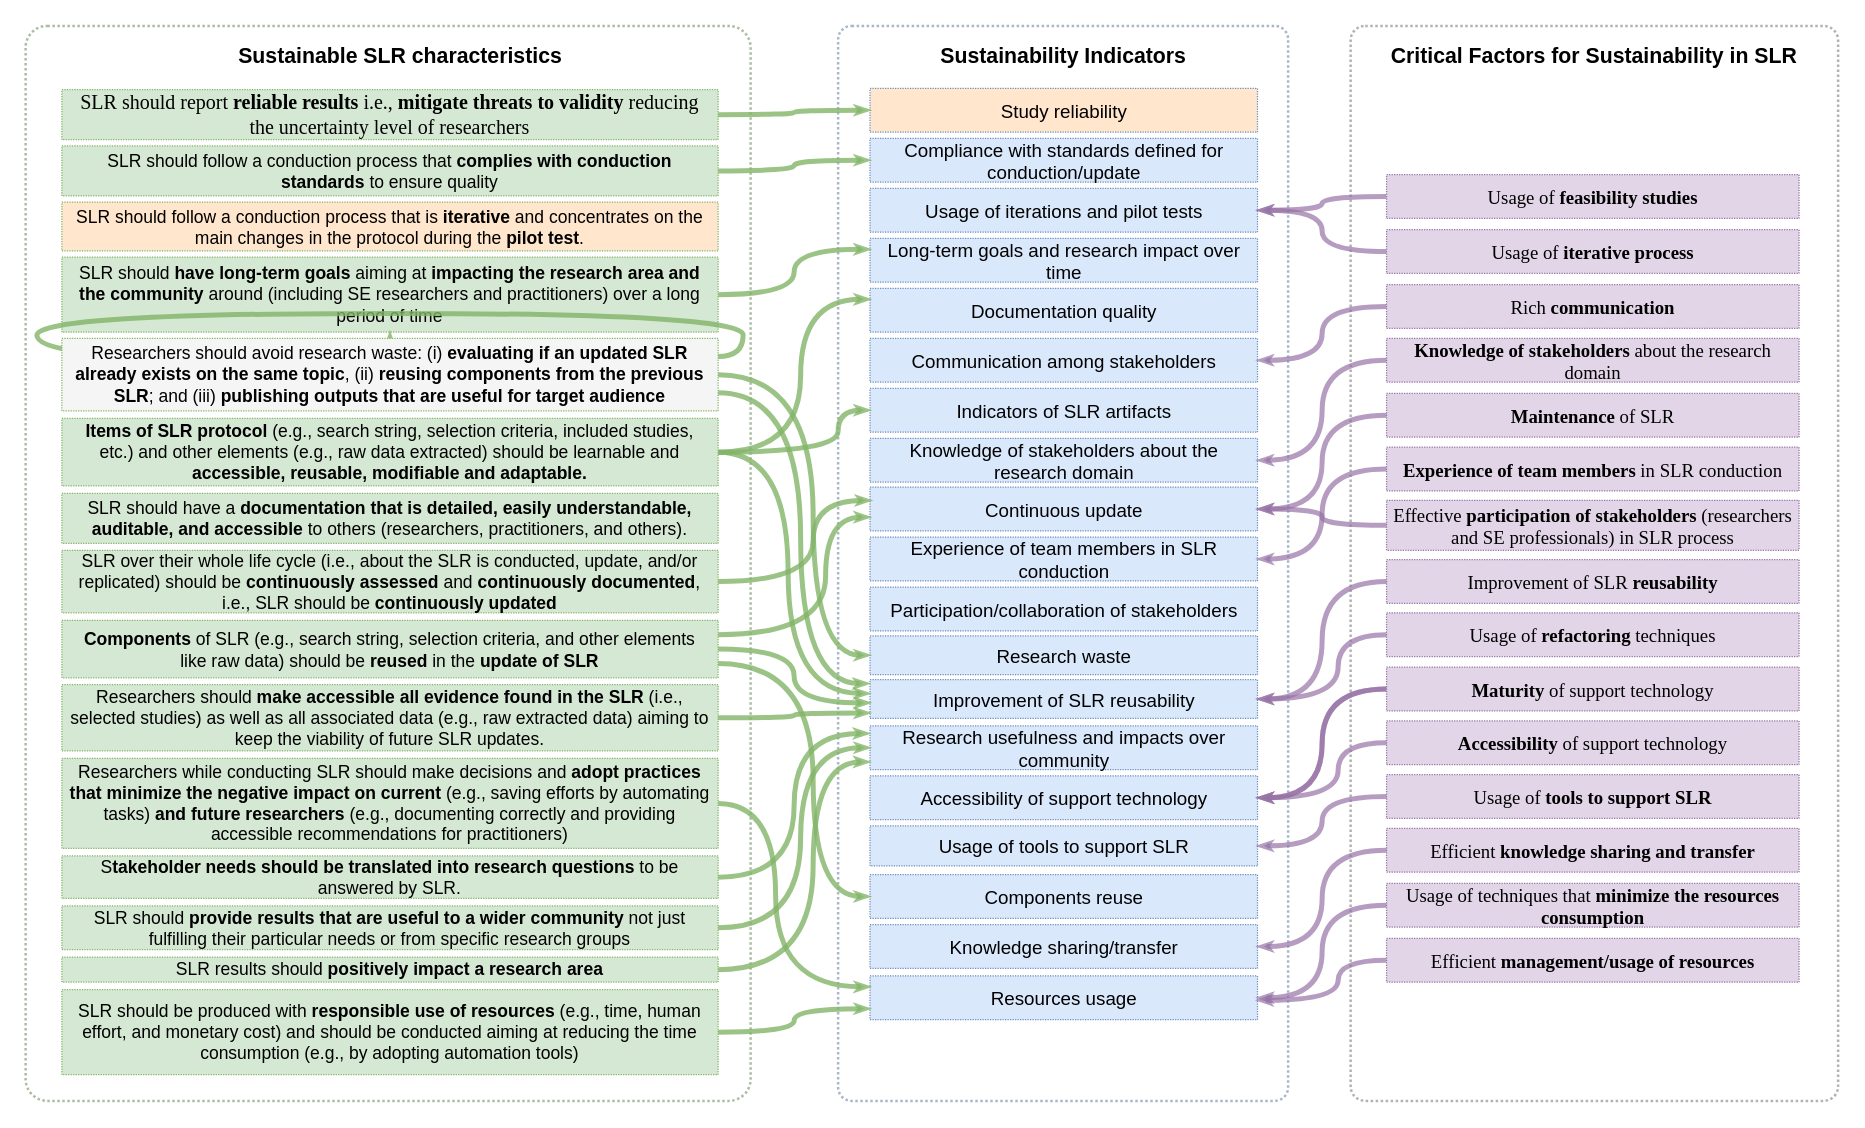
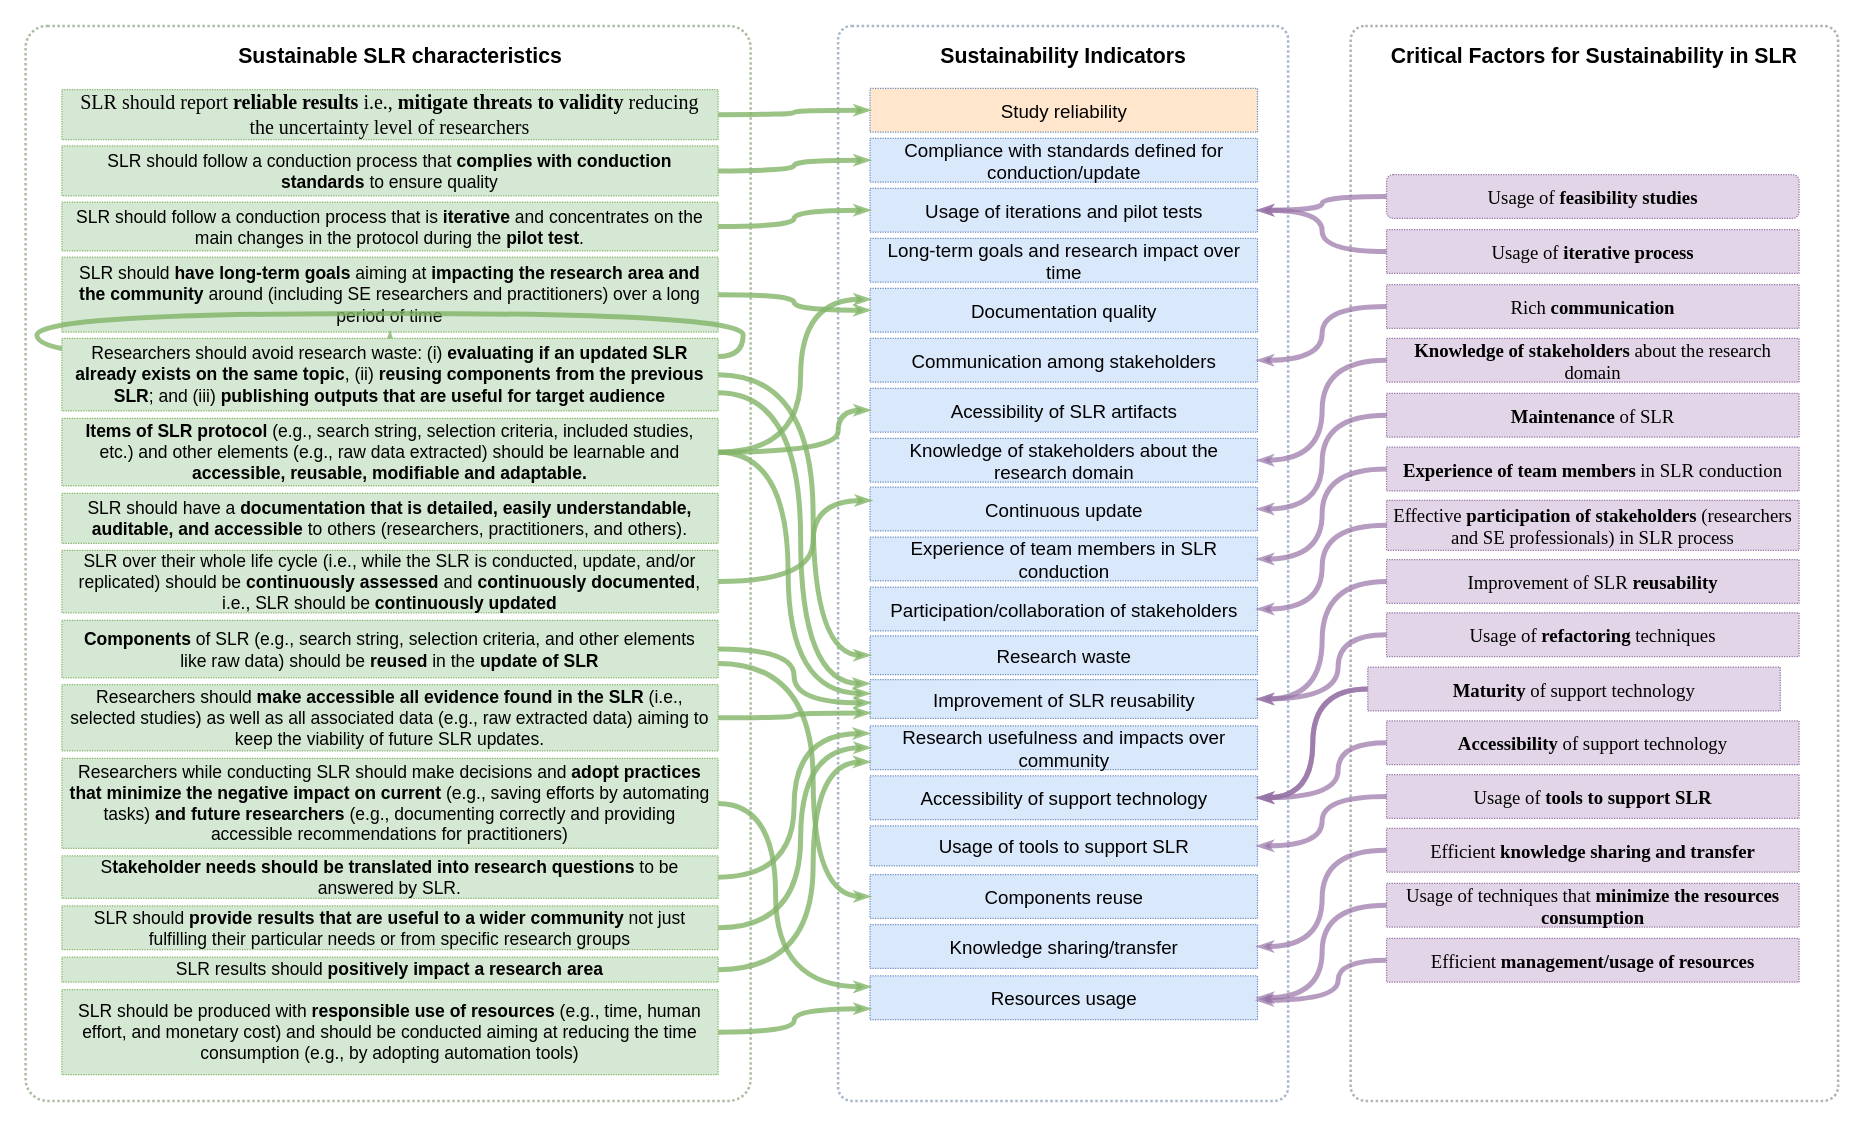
node "Usage of feasibility studies": shape rectangle -> rounded rectangle
edge "SLR should follow a conduction process that is iterative and concentrates on the main changes in the protocol during the pilot test." -> "Usage of iterations and pilot tests": added
node "SLR should follow a conduction process that is iterative and concentrates on the main changes in the protocol during the pilot test.": fillcolor #ffe6cc -> #d5e8d4
edge "SLR should have long-term goals aiming at impacting the research area and the community around (including SE researchers and practitioners) over a long period of time" -> "Long-term goals and research impact over time": now "SLR should have long-term goals aiming at impacting the research area and the community around (including SE researchers and practitioners) over a long period of time" -> "Documentation quality"
node "Researchers should avoid research waste: (i) evaluating if an updated SLR already exists on the same topic, (ii) reusing components from the previous SLR; and (iii) publishing outputs that are useful for target audience": fillcolor #f5f5f5 -> #d5e8d4
node "Indicators of SLR artifacts": label "Indicators of SLR artifacts" -> "Acessibility of SLR artifacts"
edge "Effective participation of stakeholders (researchers and SE professionals) in SLR process" -> "Continuous update": now "Effective participation of stakeholders (researchers and SE professionals) in SLR process" -> "Participation/collaboration of stakeholders"
node "SLR over their whole life cycle (i.e., about the SLR is conducted, update, and/or replicated) should be continuously assessed and continuously documented, i.e., SLR should be continuously updated": label "SLR over their whole life cycle (i.e., about the SLR is conducted, update, and/or replicated) should be continuously assessed and continuously documented, i.e., SLR should be continuously updated" -> "SLR over their whole life cycle (i.e., while the SLR is conducted, update, and/or replicated) should be continuously assessed and continuously documented, i.e., SLR should be continuously updated"
edge "Components of SLR (e.g., search string, selection criteria, and other elements like raw data) should be reused in the update of SLR" -> "Continuous update": removed
node "Maturity of support technology": moved (1593, 689) -> (1574, 689)
